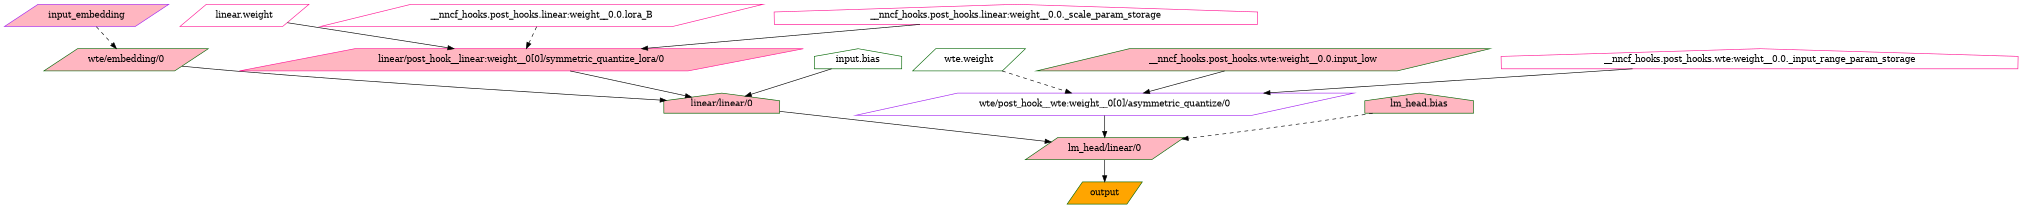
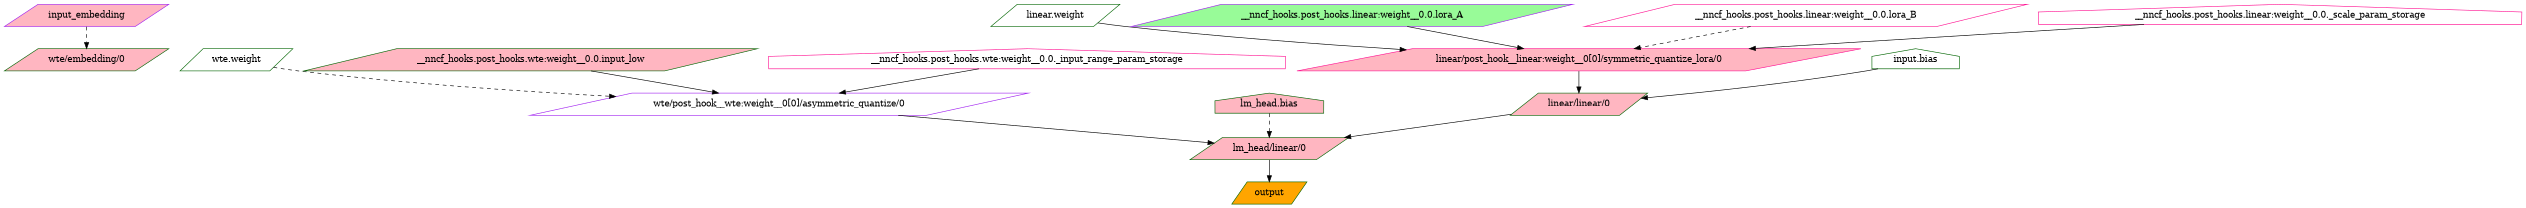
node "linear.weight": color deeppink -> darkgreen
node "__nncf_hooks.post_hooks.linear:weight__0.0.lora_A": added
edge "wte/embedding/0" -> "linear/linear/0": removed
node "linear/linear/0": shape house -> parallelogram
